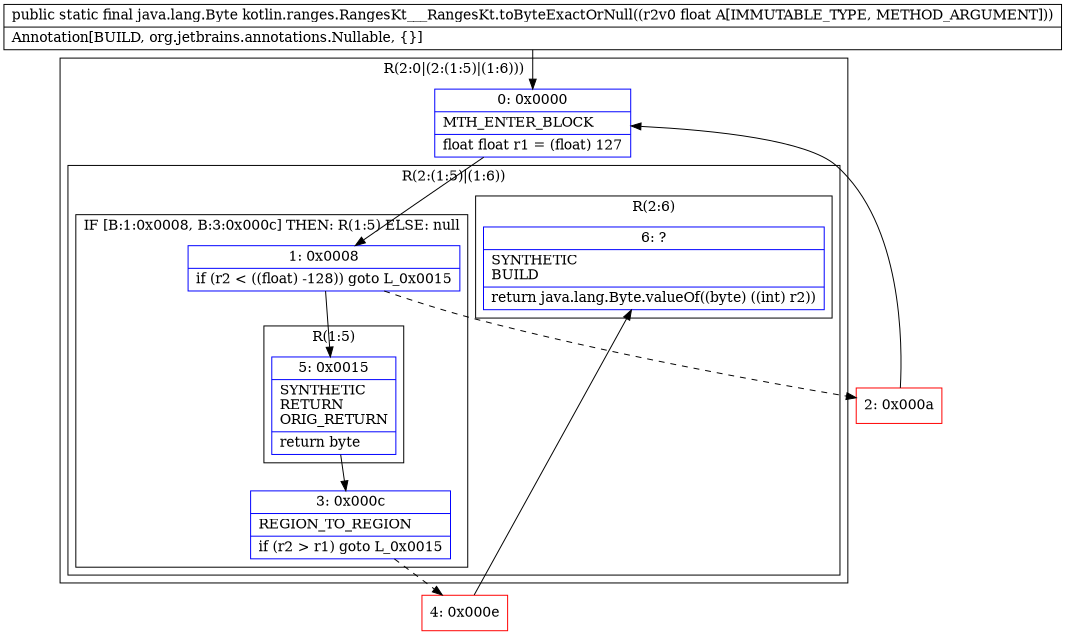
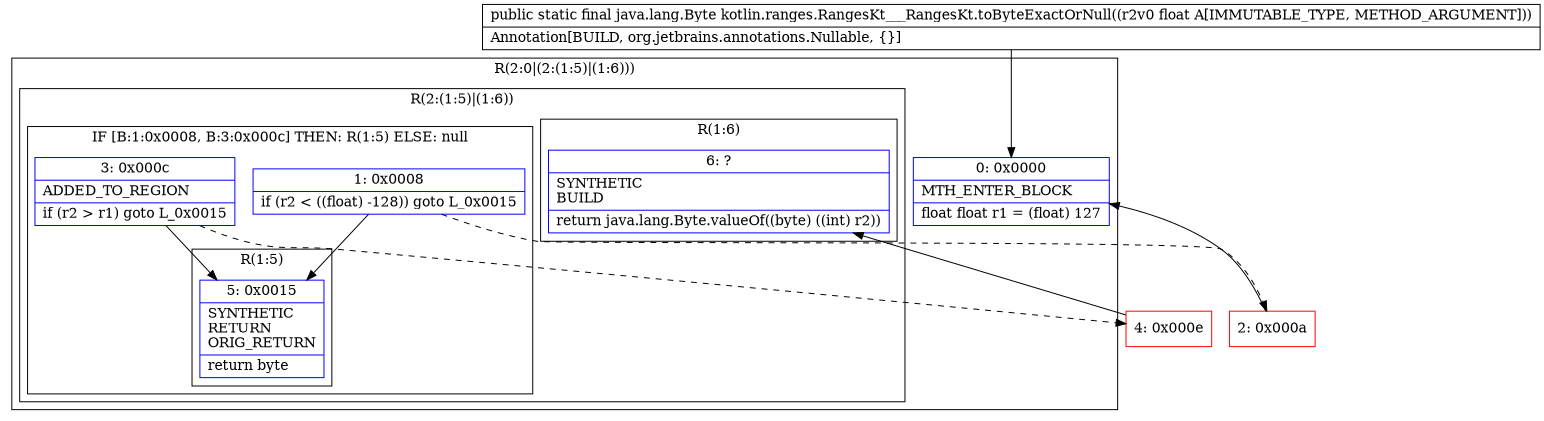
edge "0: 0x0000" -> "1: 0x0008": removed
cluster "R(2:6)": label "R(2:6)" -> "R(1:6)"
edge "5: 0x0015" -> "3: 0x000c": reversed
node "3: 0x000c": text "REGION_TO_REGION" -> "ADDED_TO_REGION"
